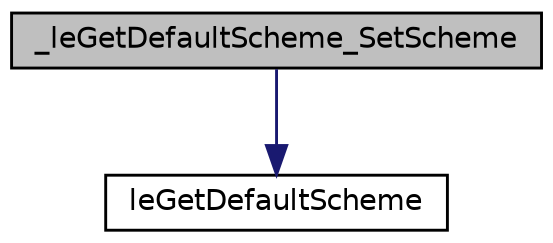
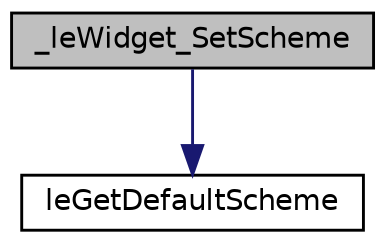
node "_leGetDefaultScheme_SetScheme": label "_leGetDefaultScheme_SetScheme" -> "_leWidget_SetScheme"
